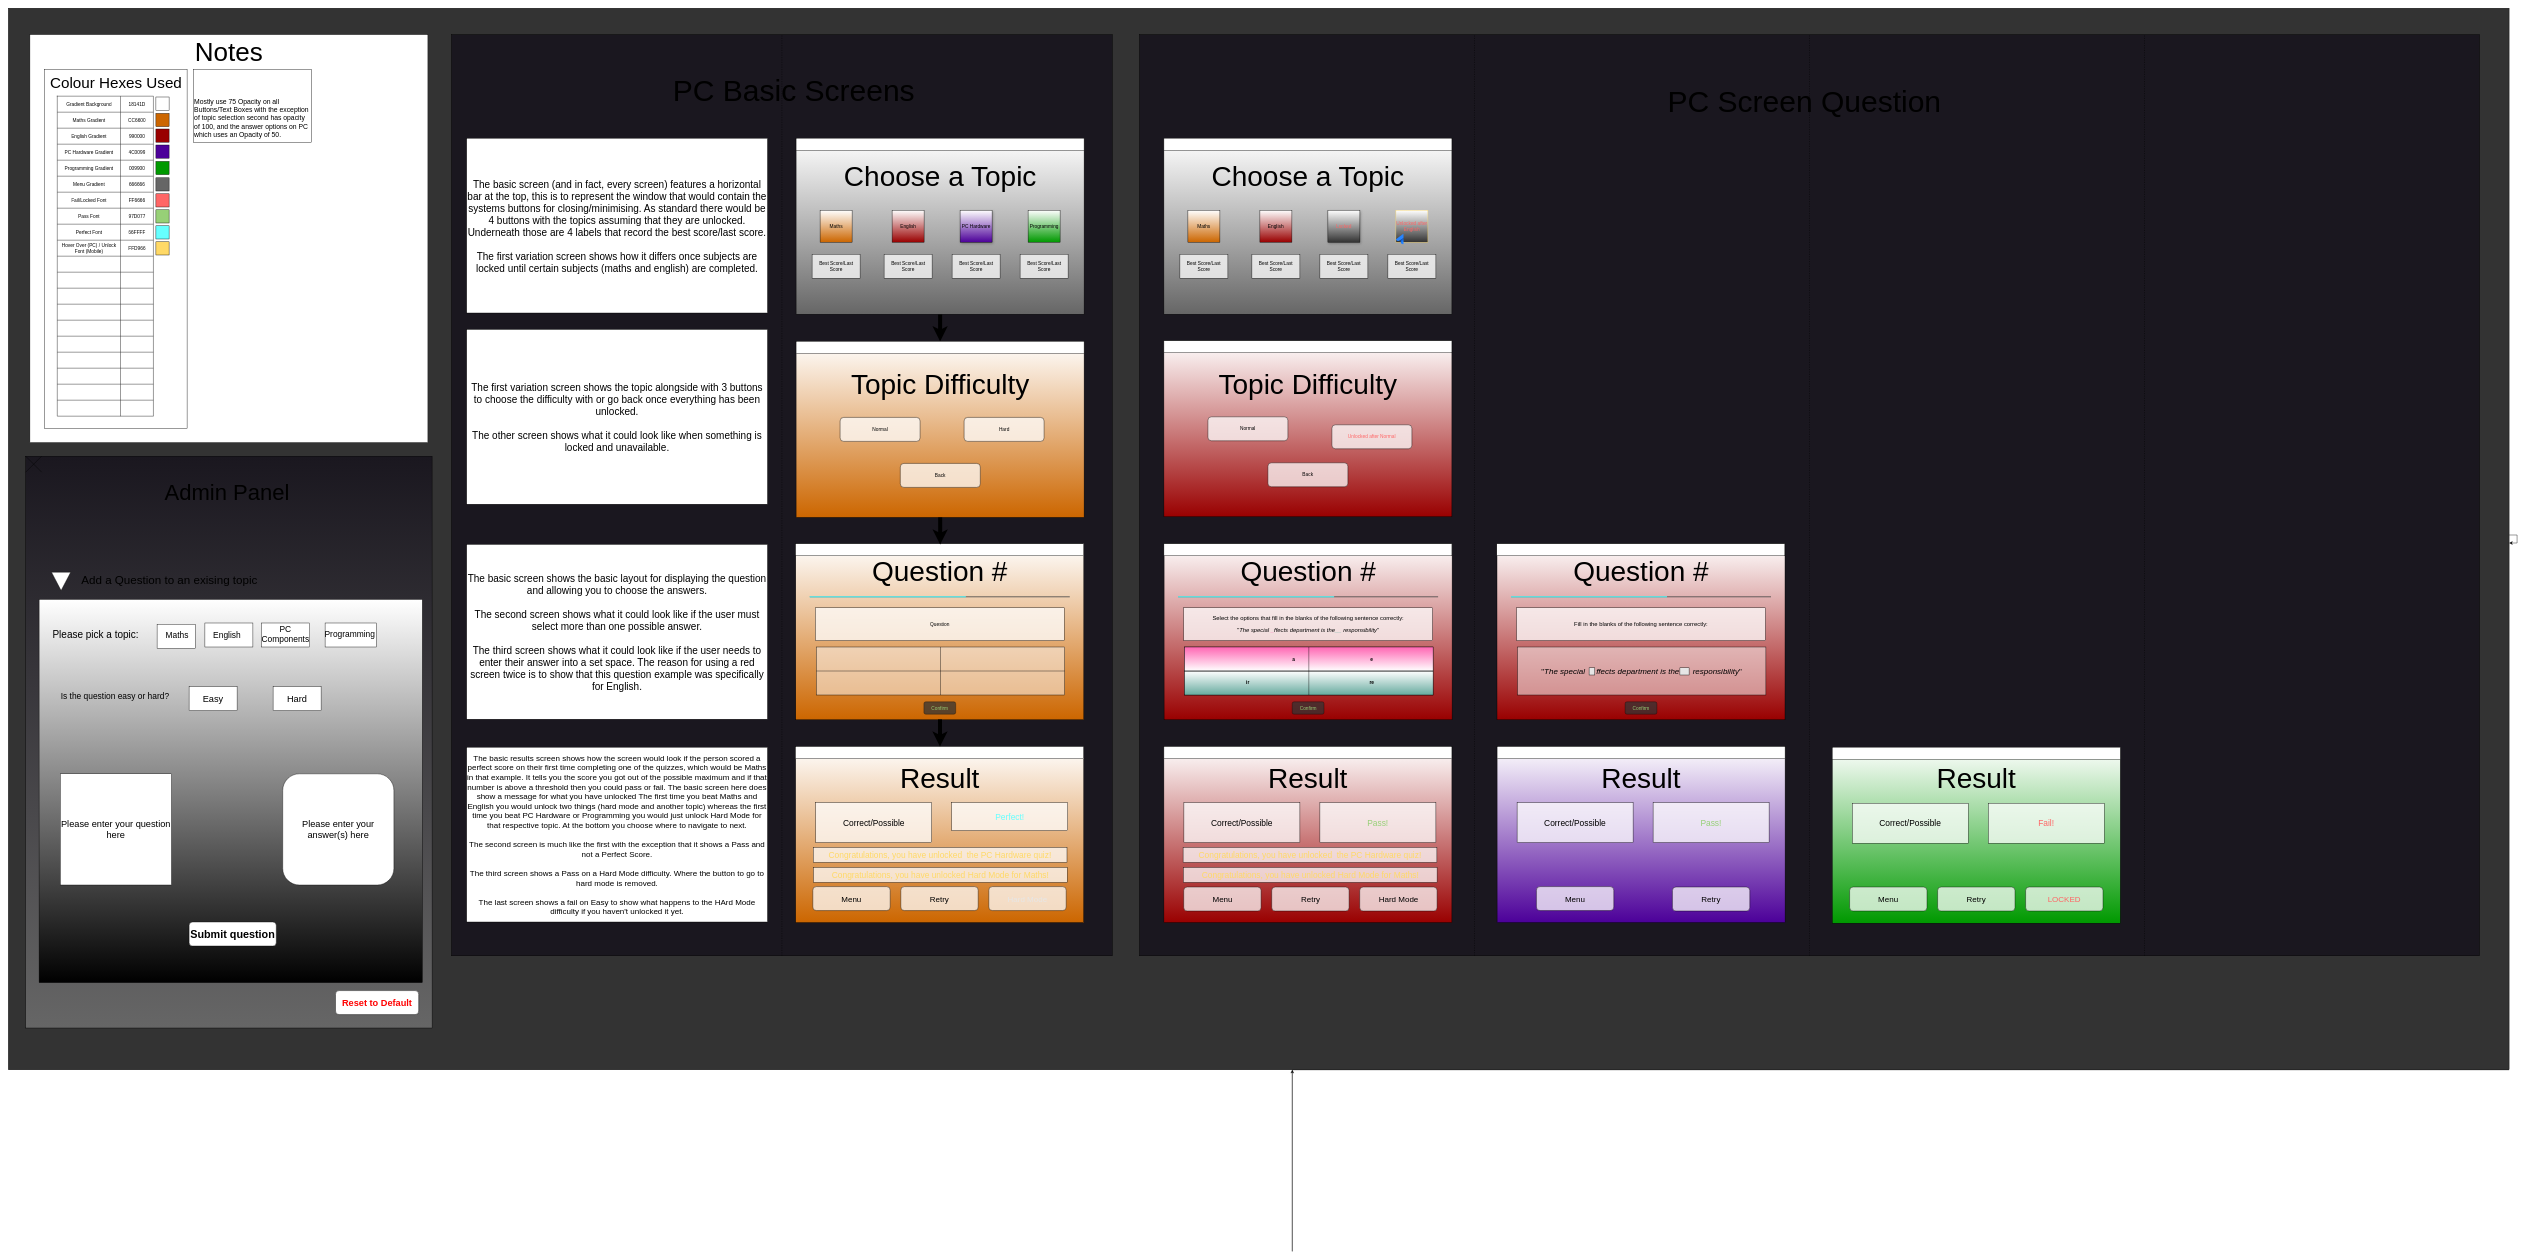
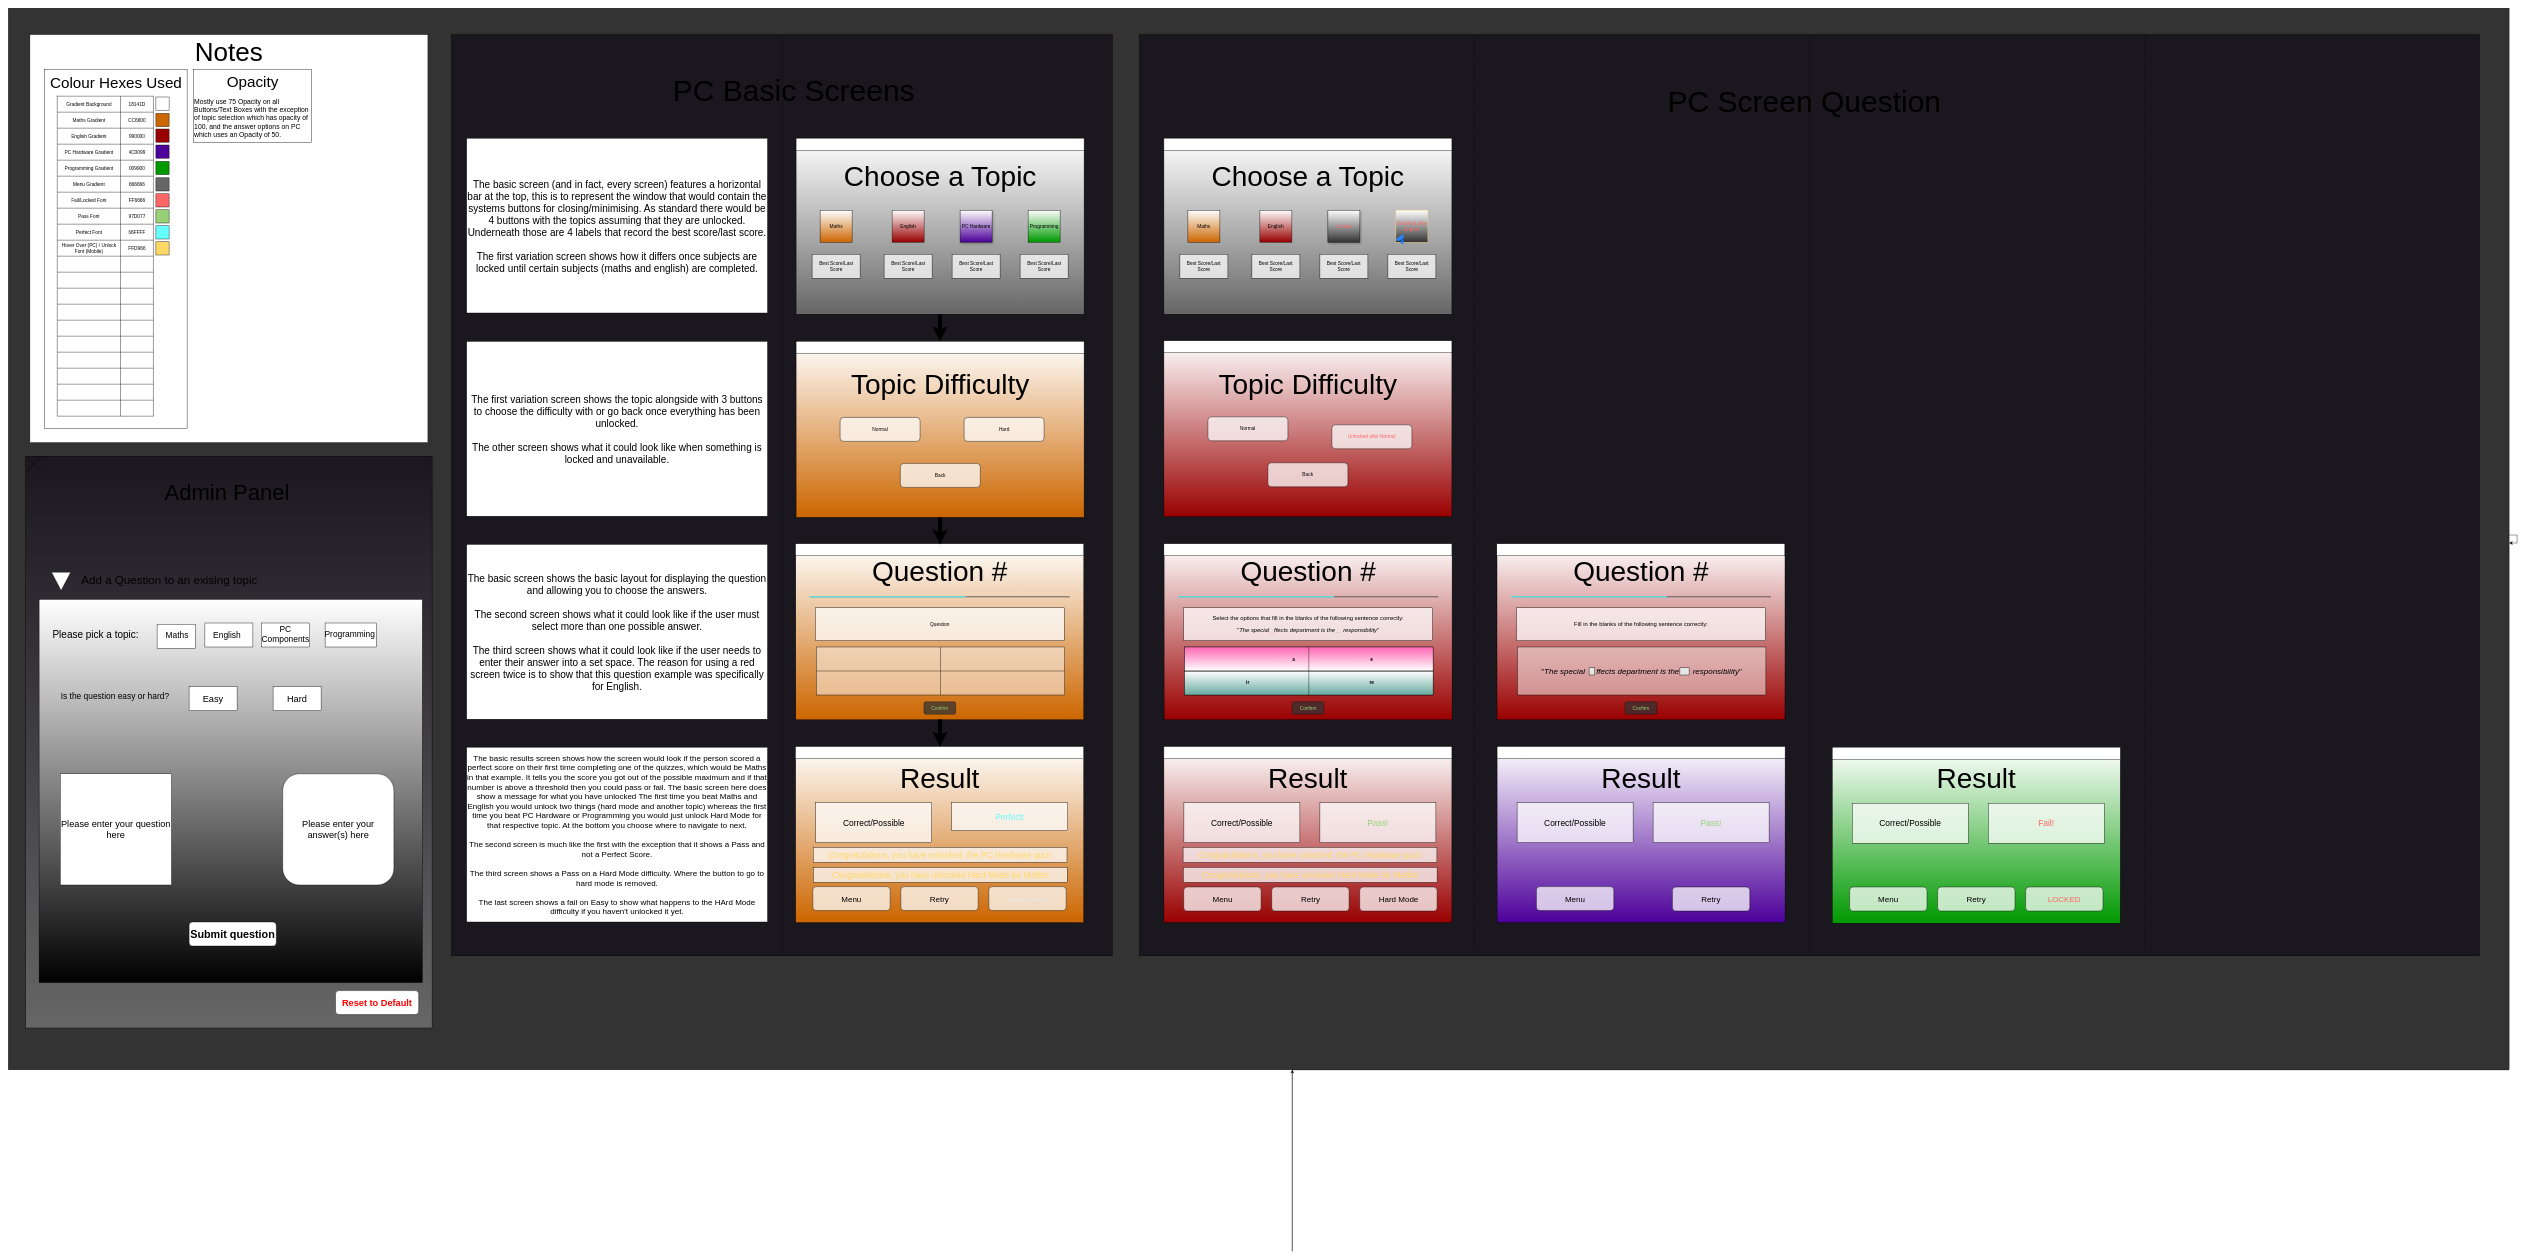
node "Opacity": added
node "Mostly use 75 Opacity on all Buttons/Text Boxes with the exception of topic selection second has opacity of 100, and the answer options on PC which uses an Opacity of 50.": label "Mostly use 75 Opacity on all Buttons/Text Boxes with the exception of topic selection second has opacity of 100, and the answer options on PC which uses an Opacity of 50." -> "Mostly use 75 Opacity on all Buttons/Text Boxes with the exception of topic selection which has opacity of 100, and the answer options on PC which uses an Opacity of 50."
node "The first variation screen shows the topic alongside with 3 buttons to choose the difficulty with or go back once everything has been unlocked. The other screen shows what it could look like when something is locked and unavailable.": moved (617, 417) -> (617, 429)
